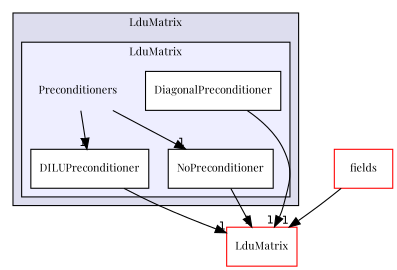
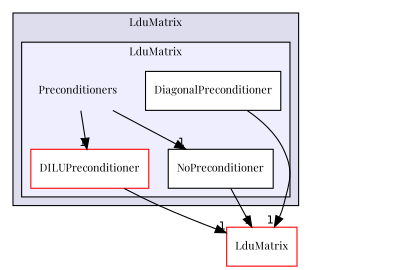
node "DILUPreconditioner": color black -> red
node "fields": removed
